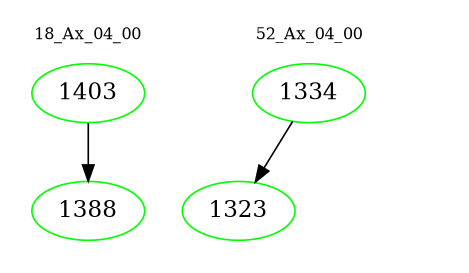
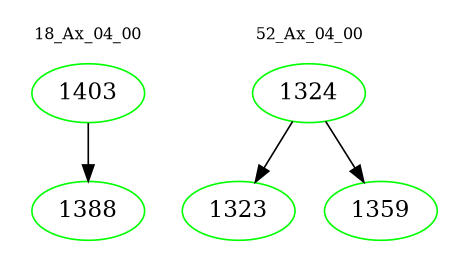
node "1334": label "1334" -> "1324"
node "1359": added
